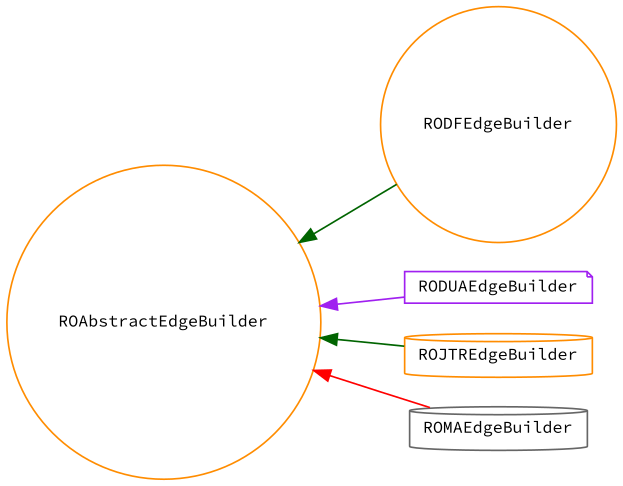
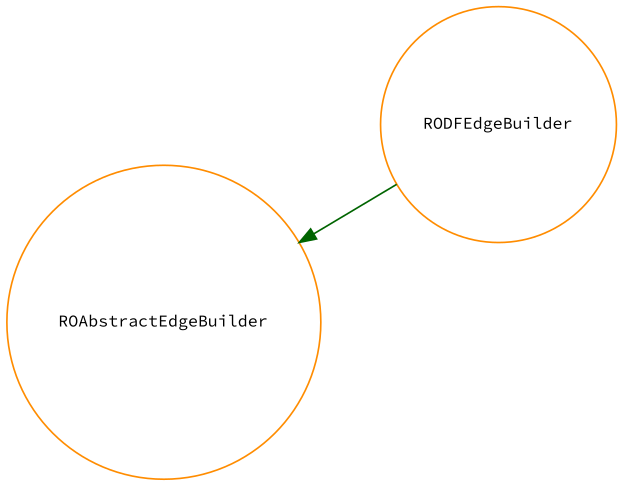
node "RODUAEdgeBuilder": removed
node "ROJTREdgeBuilder": removed
node "ROMAEdgeBuilder": removed
